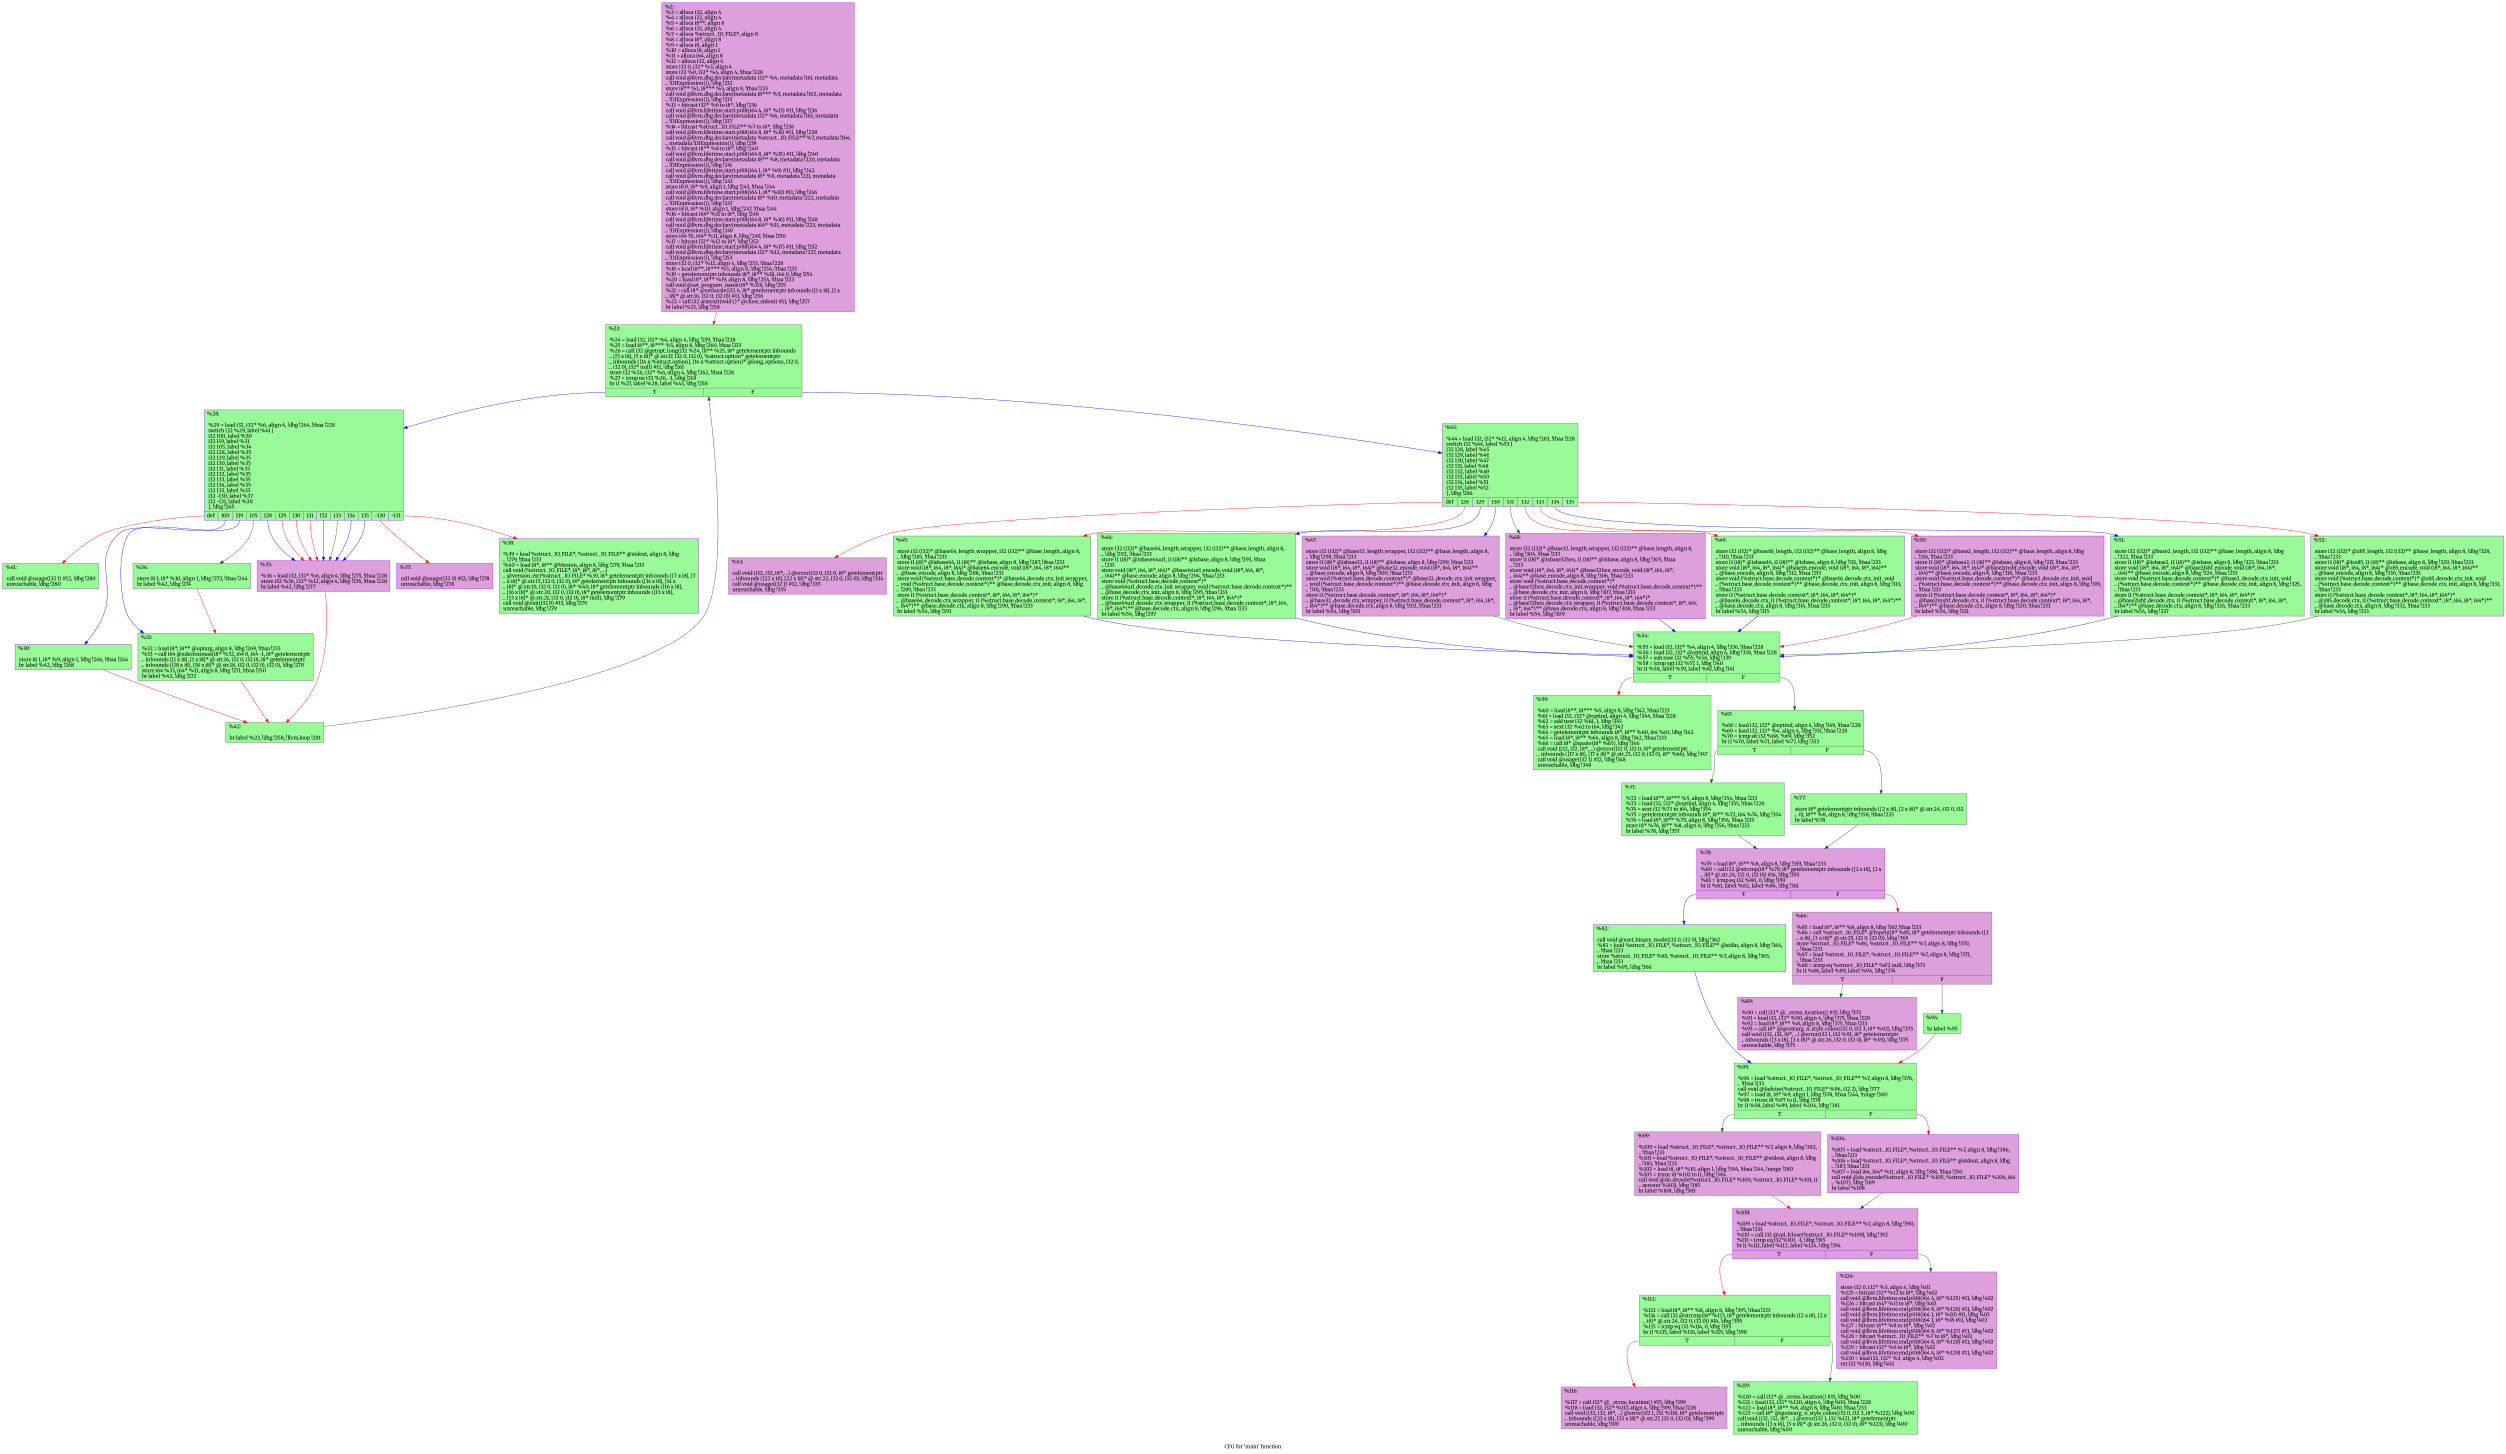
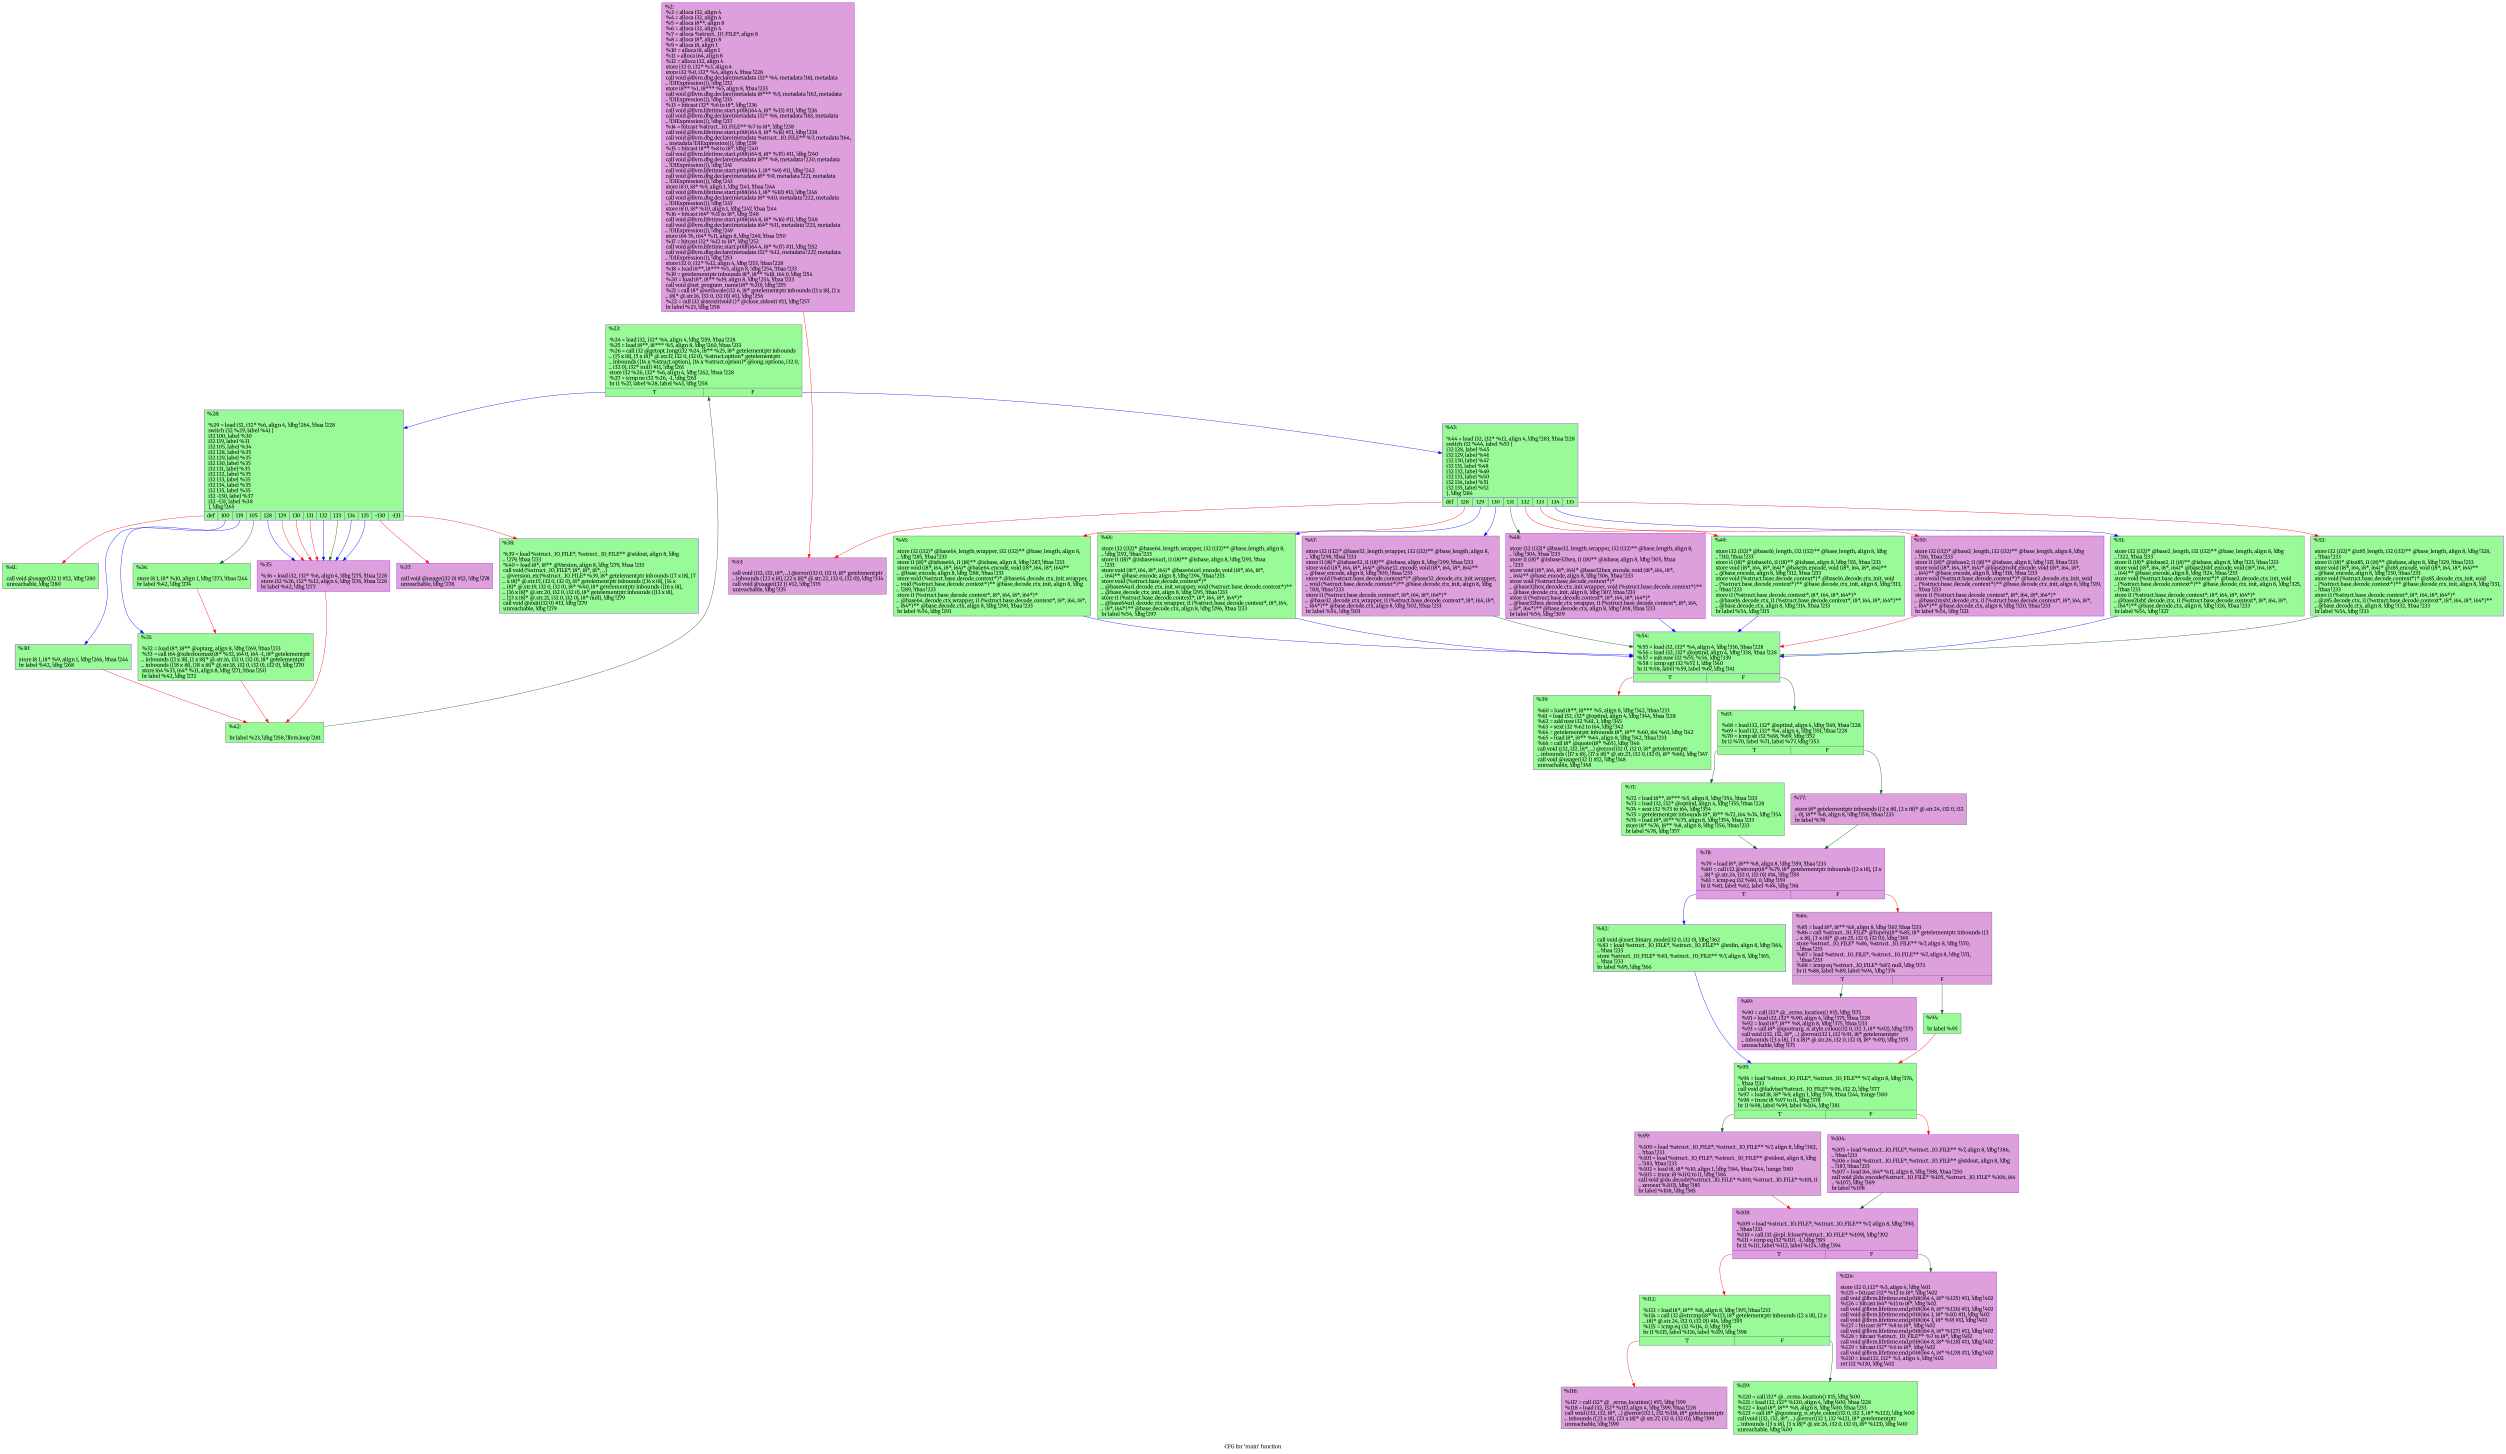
edge "%2:" -> "%23:": now "%2:" -> "%53:"
node "%54:": color gray40 -> purple
node "%77:": fillcolor palegreen -> plum
